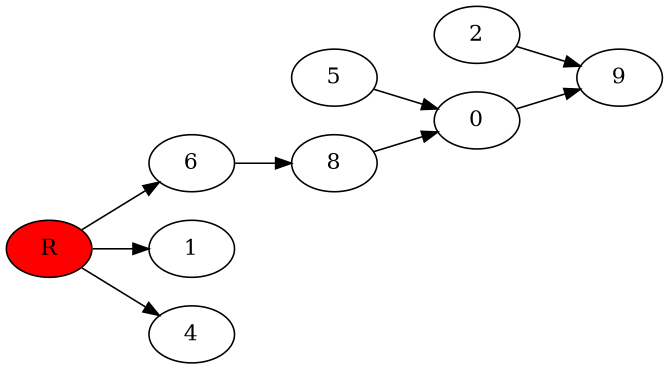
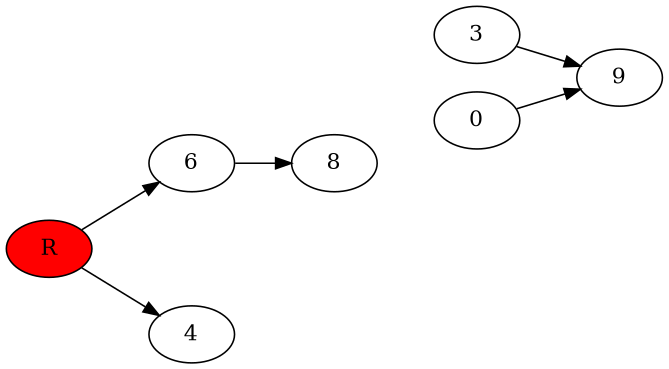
node "2": label "2" -> "3"
node "5": removed
edge "8" -> "0": removed
node "1": removed
